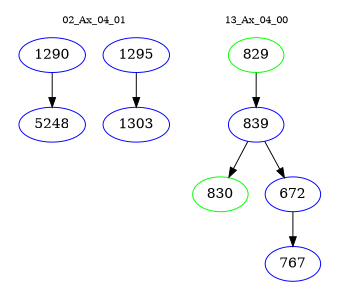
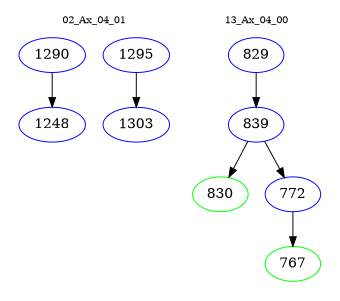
node "829": color green -> blue
node "5248": label "5248" -> "1248"
node "672": label "672" -> "772"
node "767": color blue -> green
